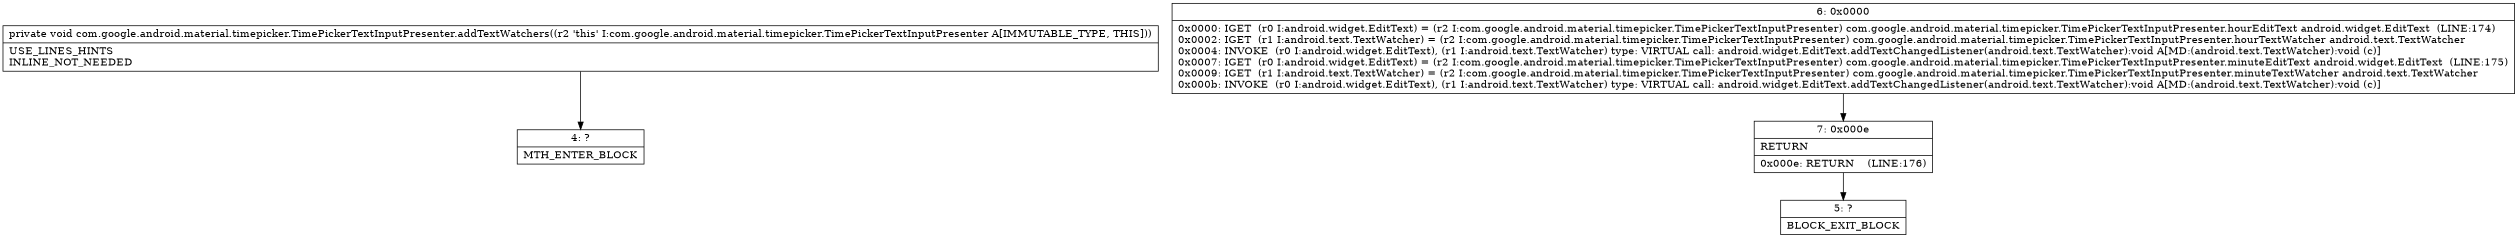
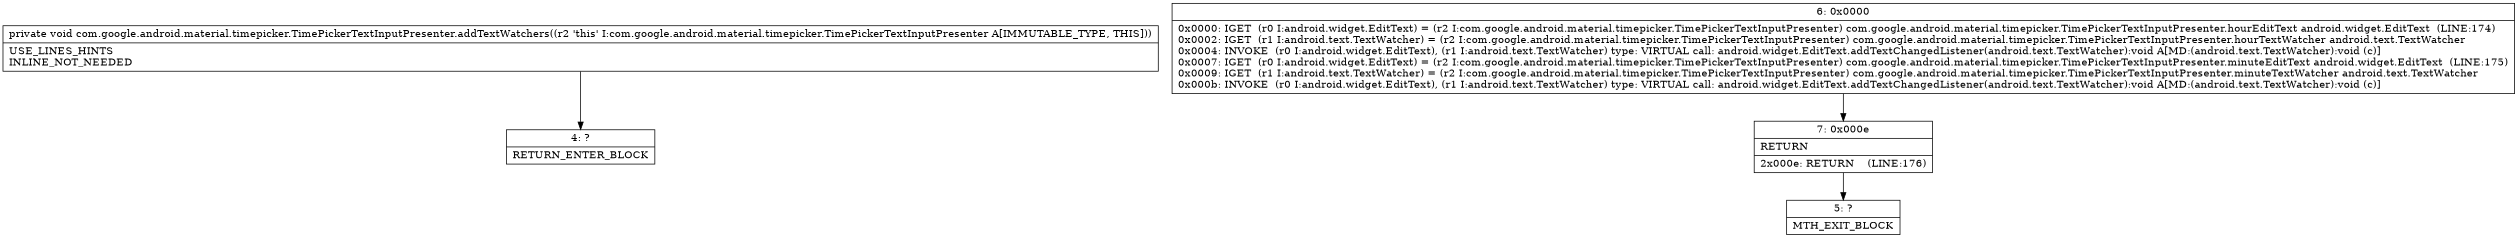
node "4: ?": text "MTH_ENTER_BLOCK" -> "RETURN_ENTER_BLOCK"
node "7: 0x000e": text "0x000e: RETURN    (LINE:176)" -> "2x000e: RETURN    (LINE:176)"
node "5: ?": text "BLOCK_EXIT_BLOCK" -> "MTH_EXIT_BLOCK"
